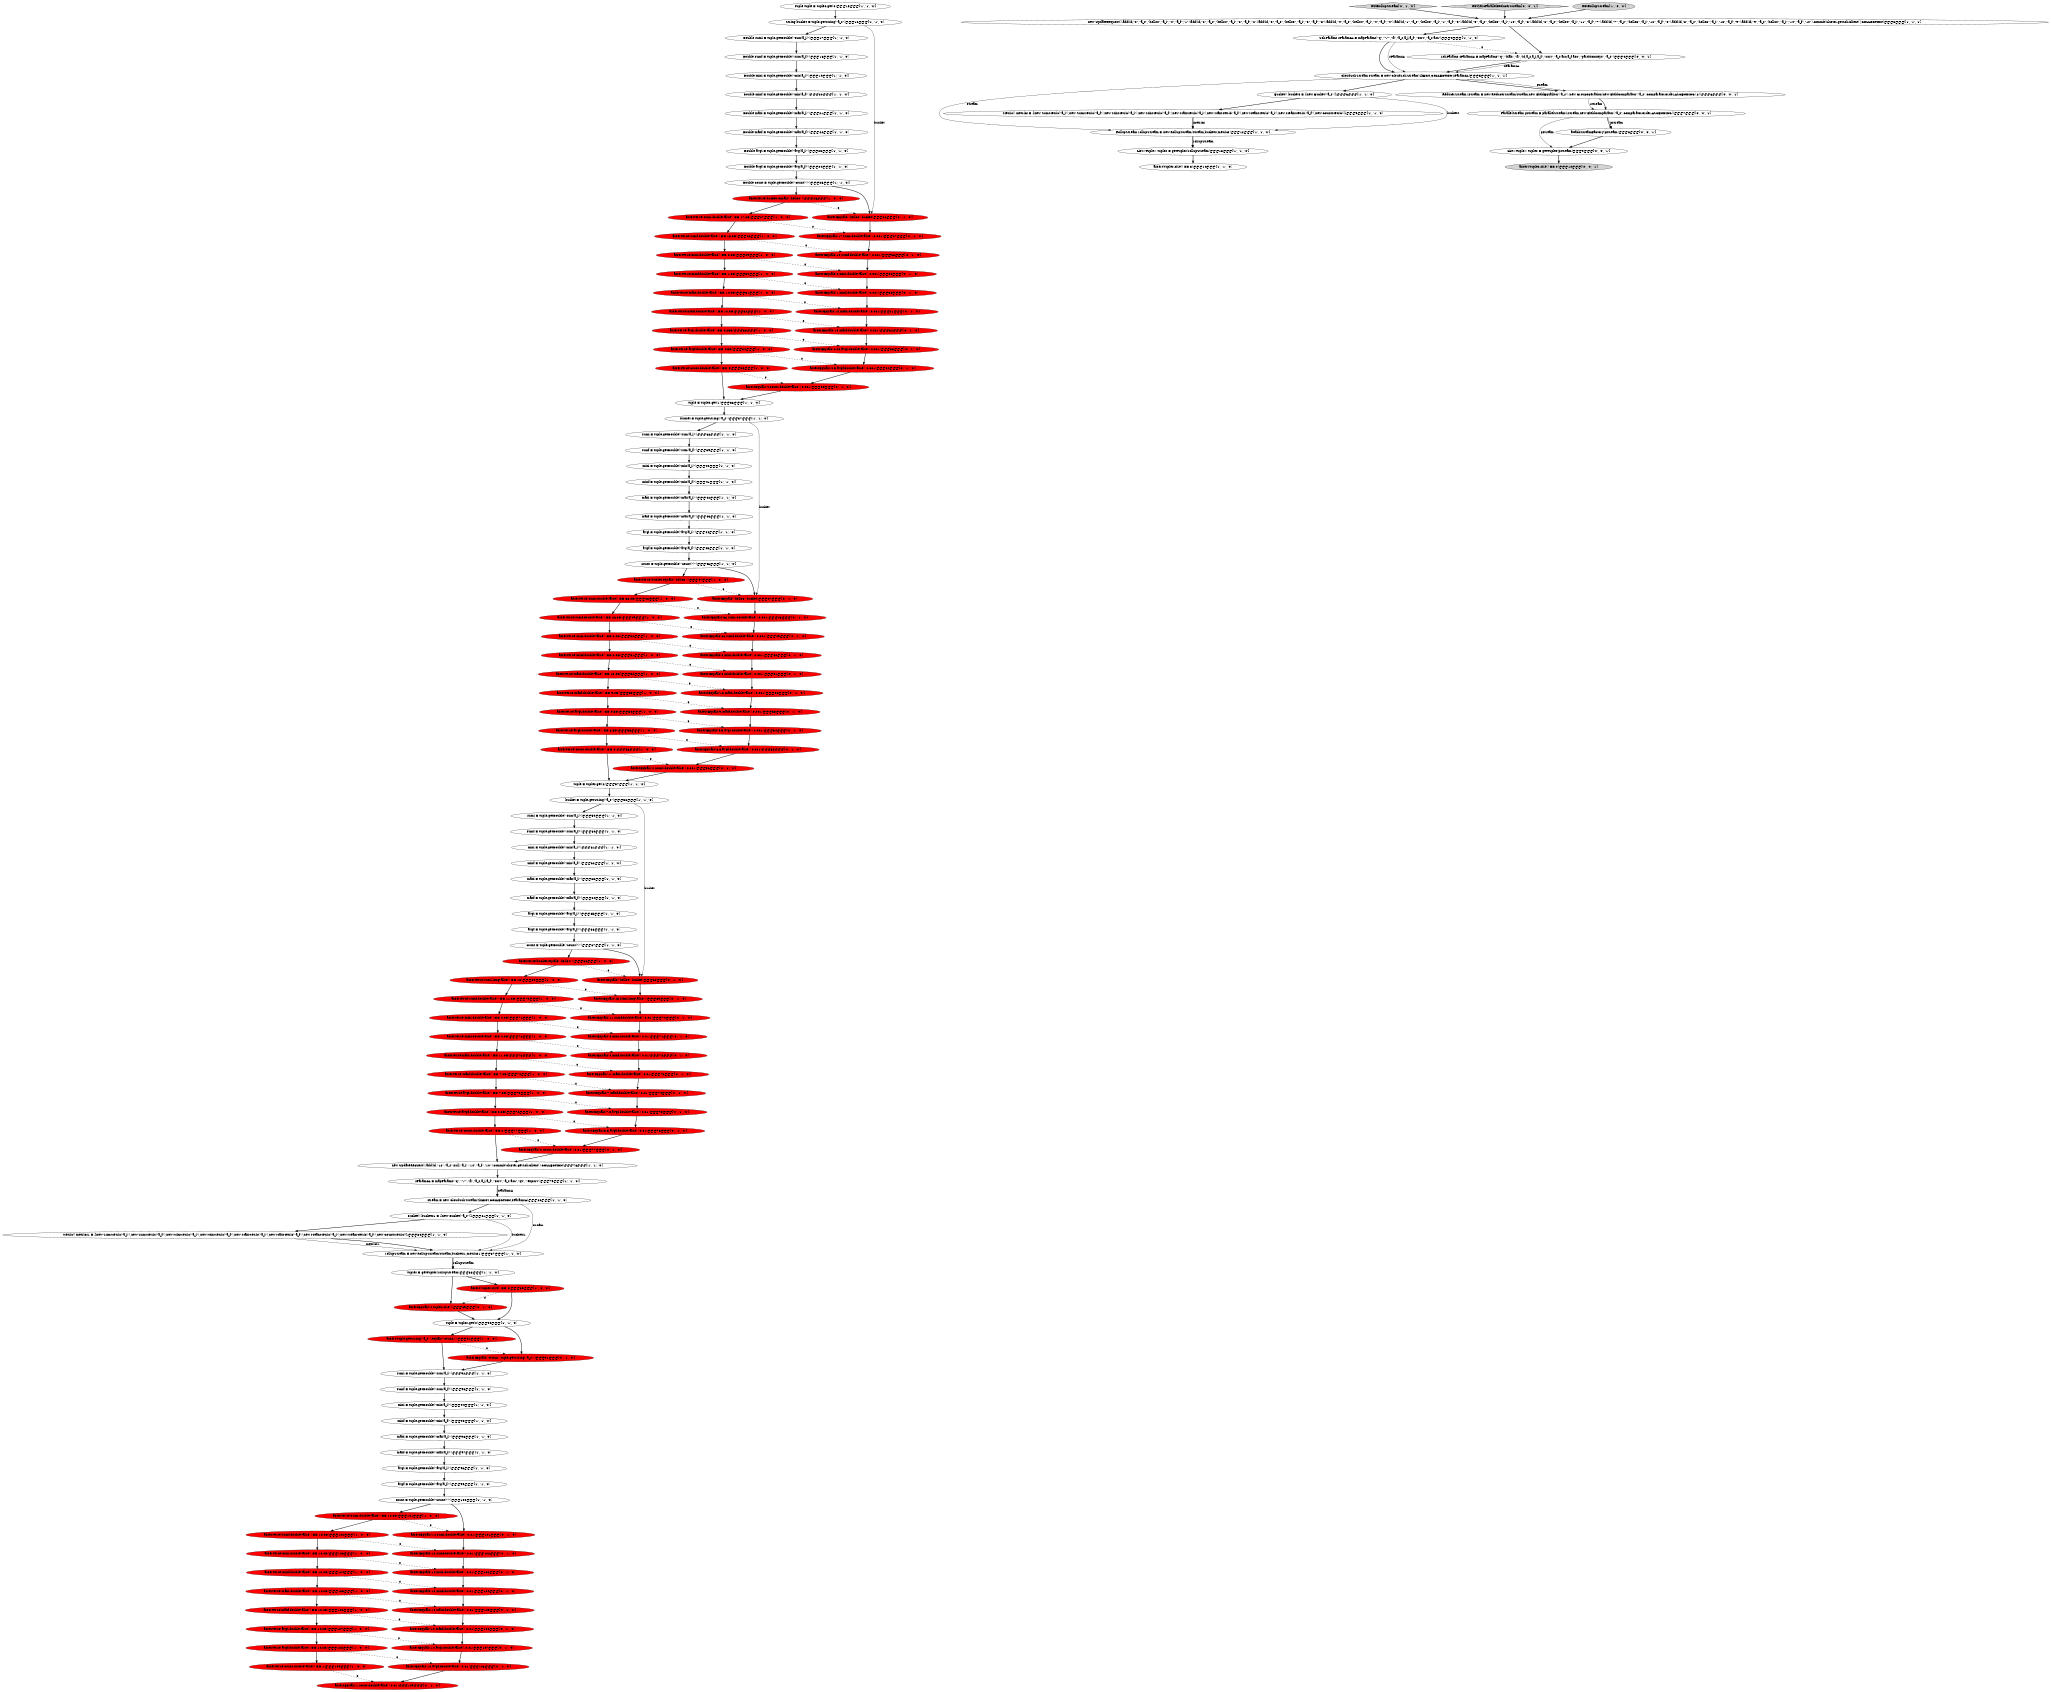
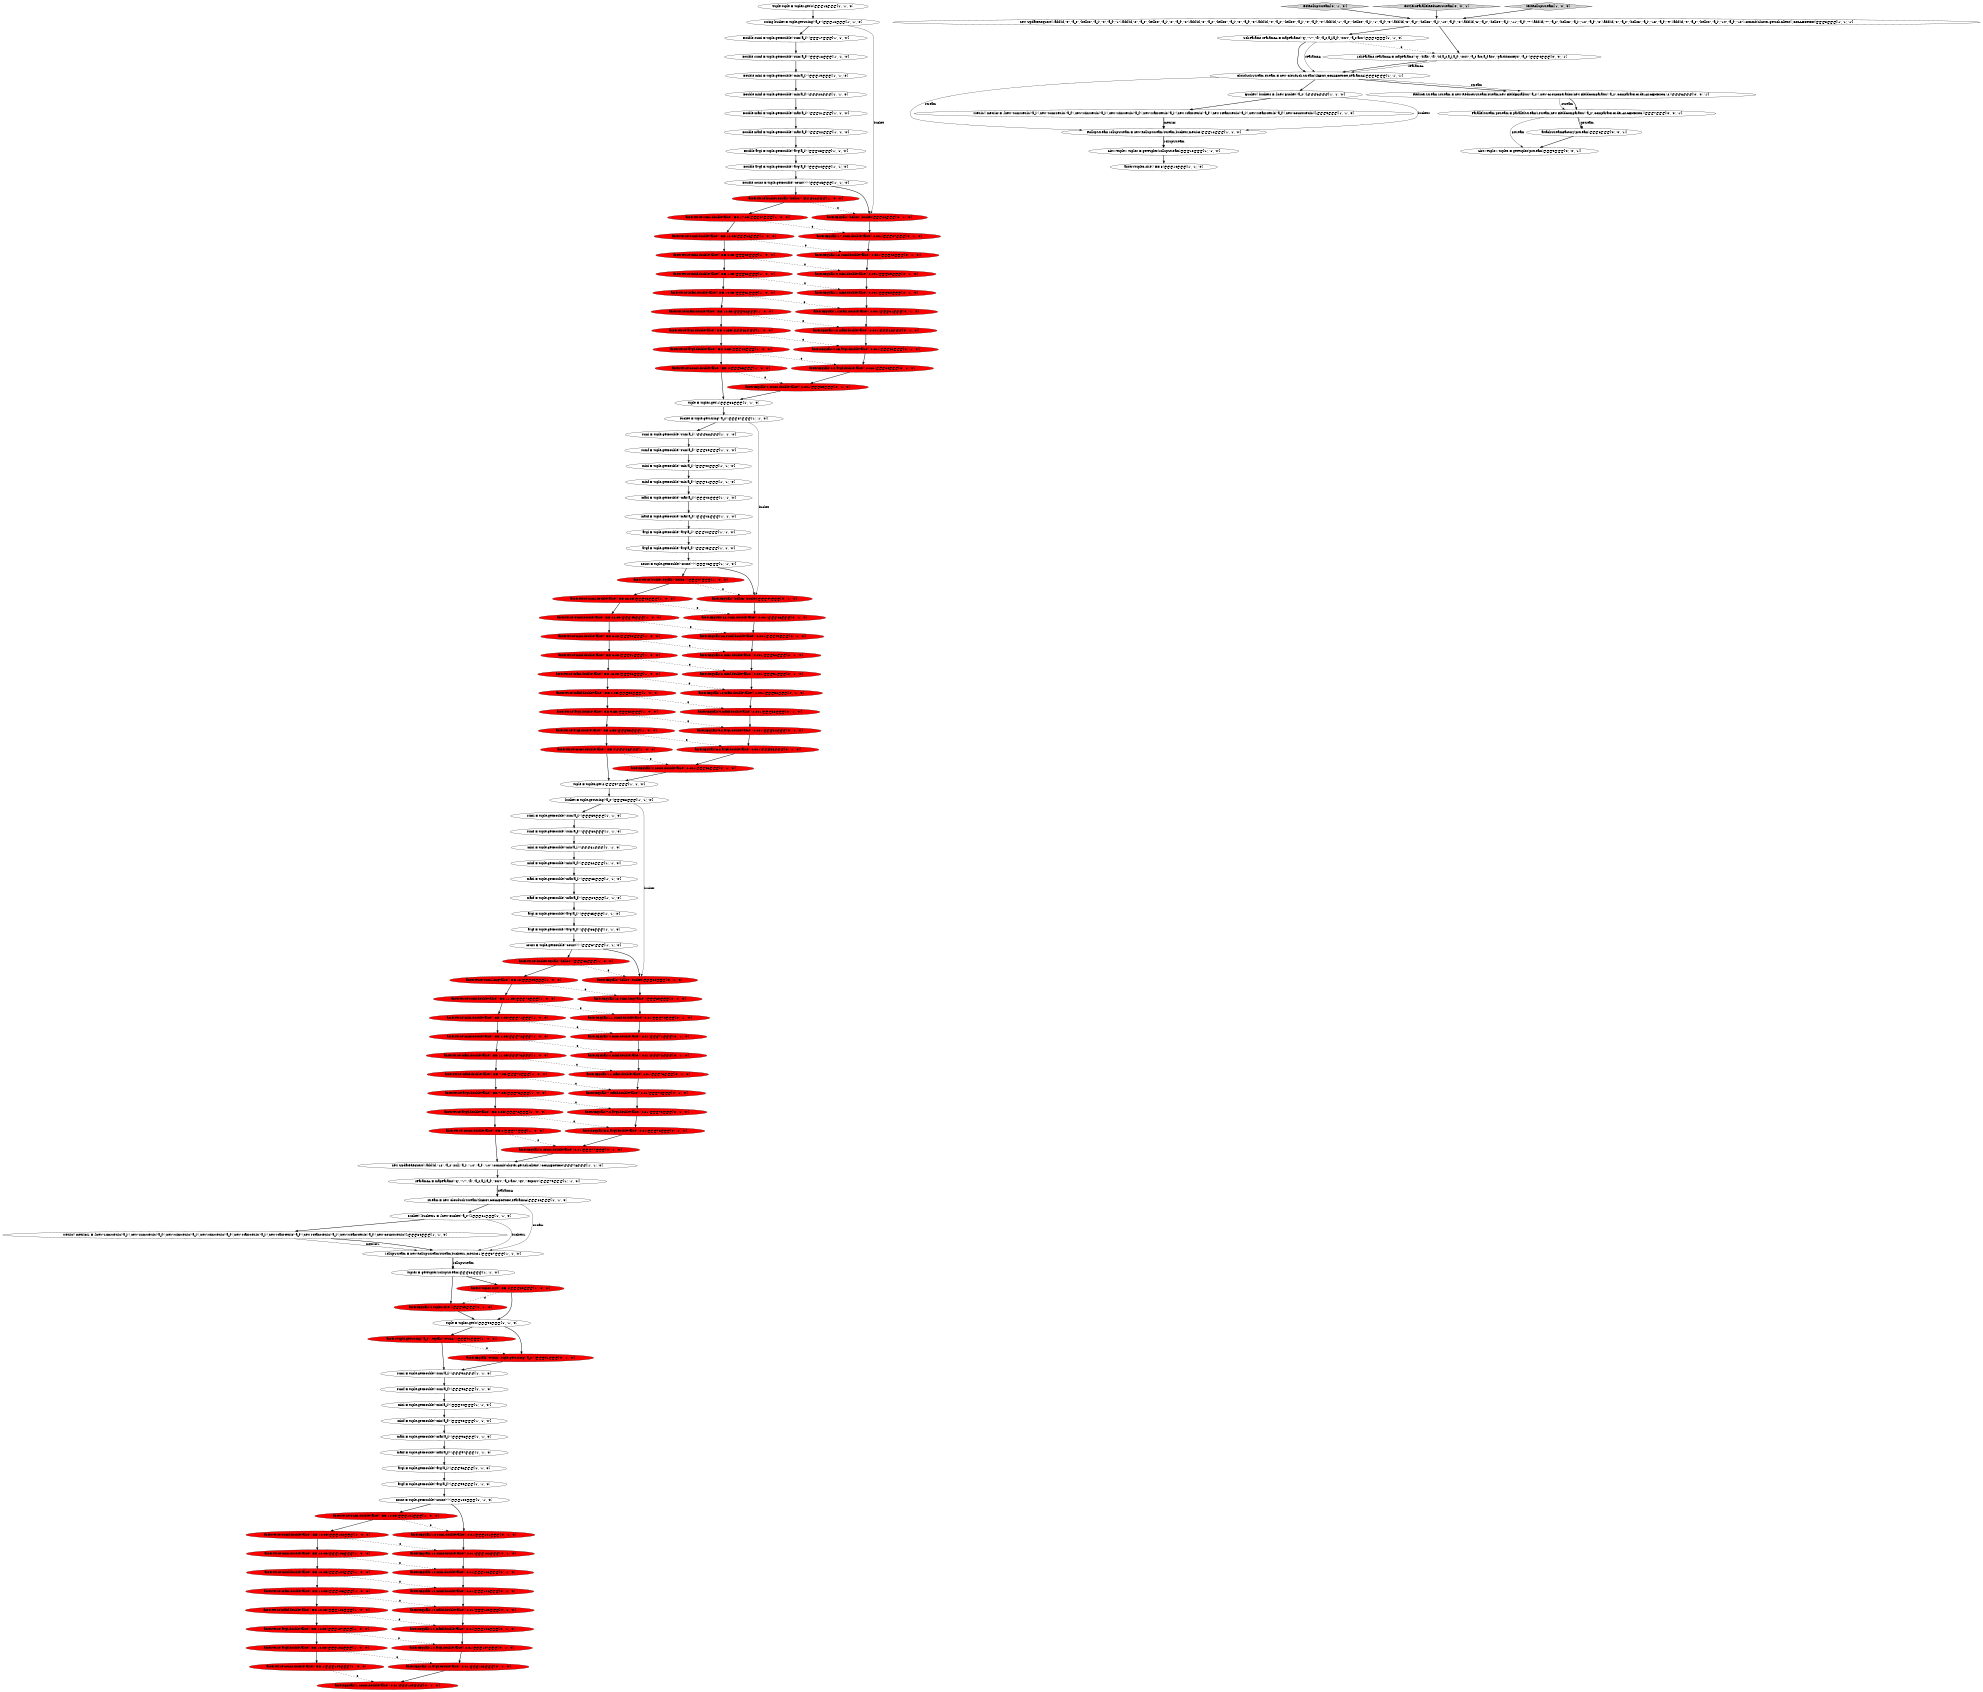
node "testRollupStream['1', '0', '0']": shape ellipse -> diamond
node "assert(tuples.size() == 0)@@@10@@@['0', '0', '1']": removed
